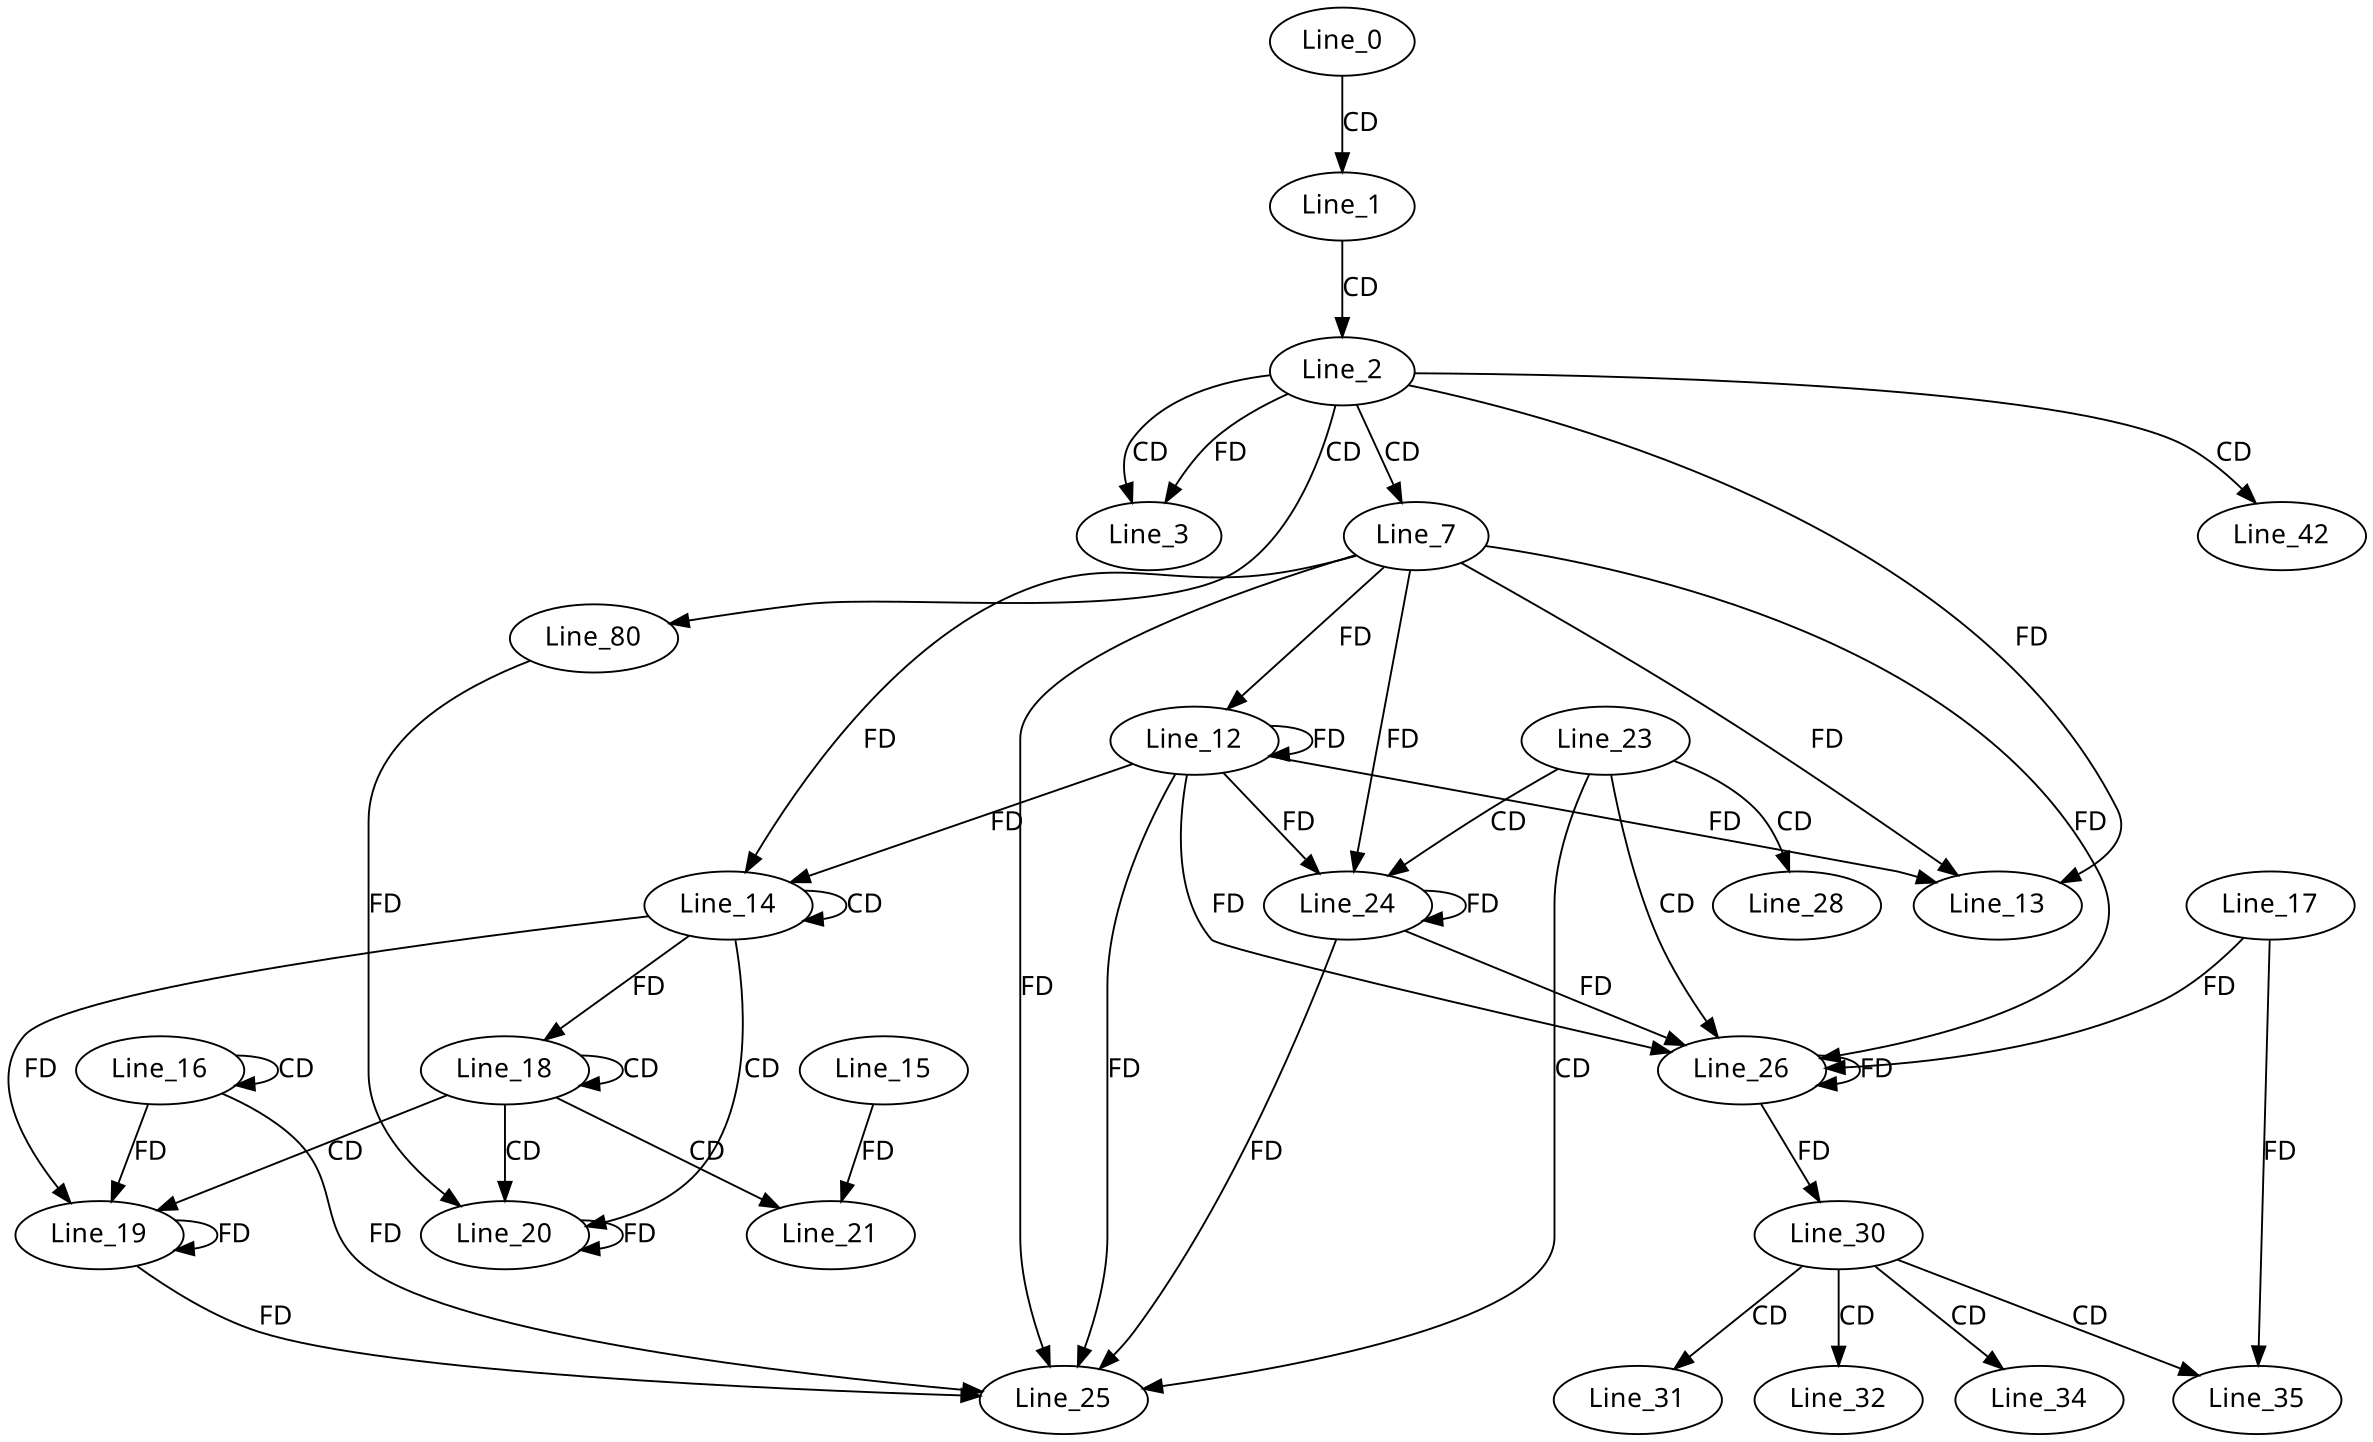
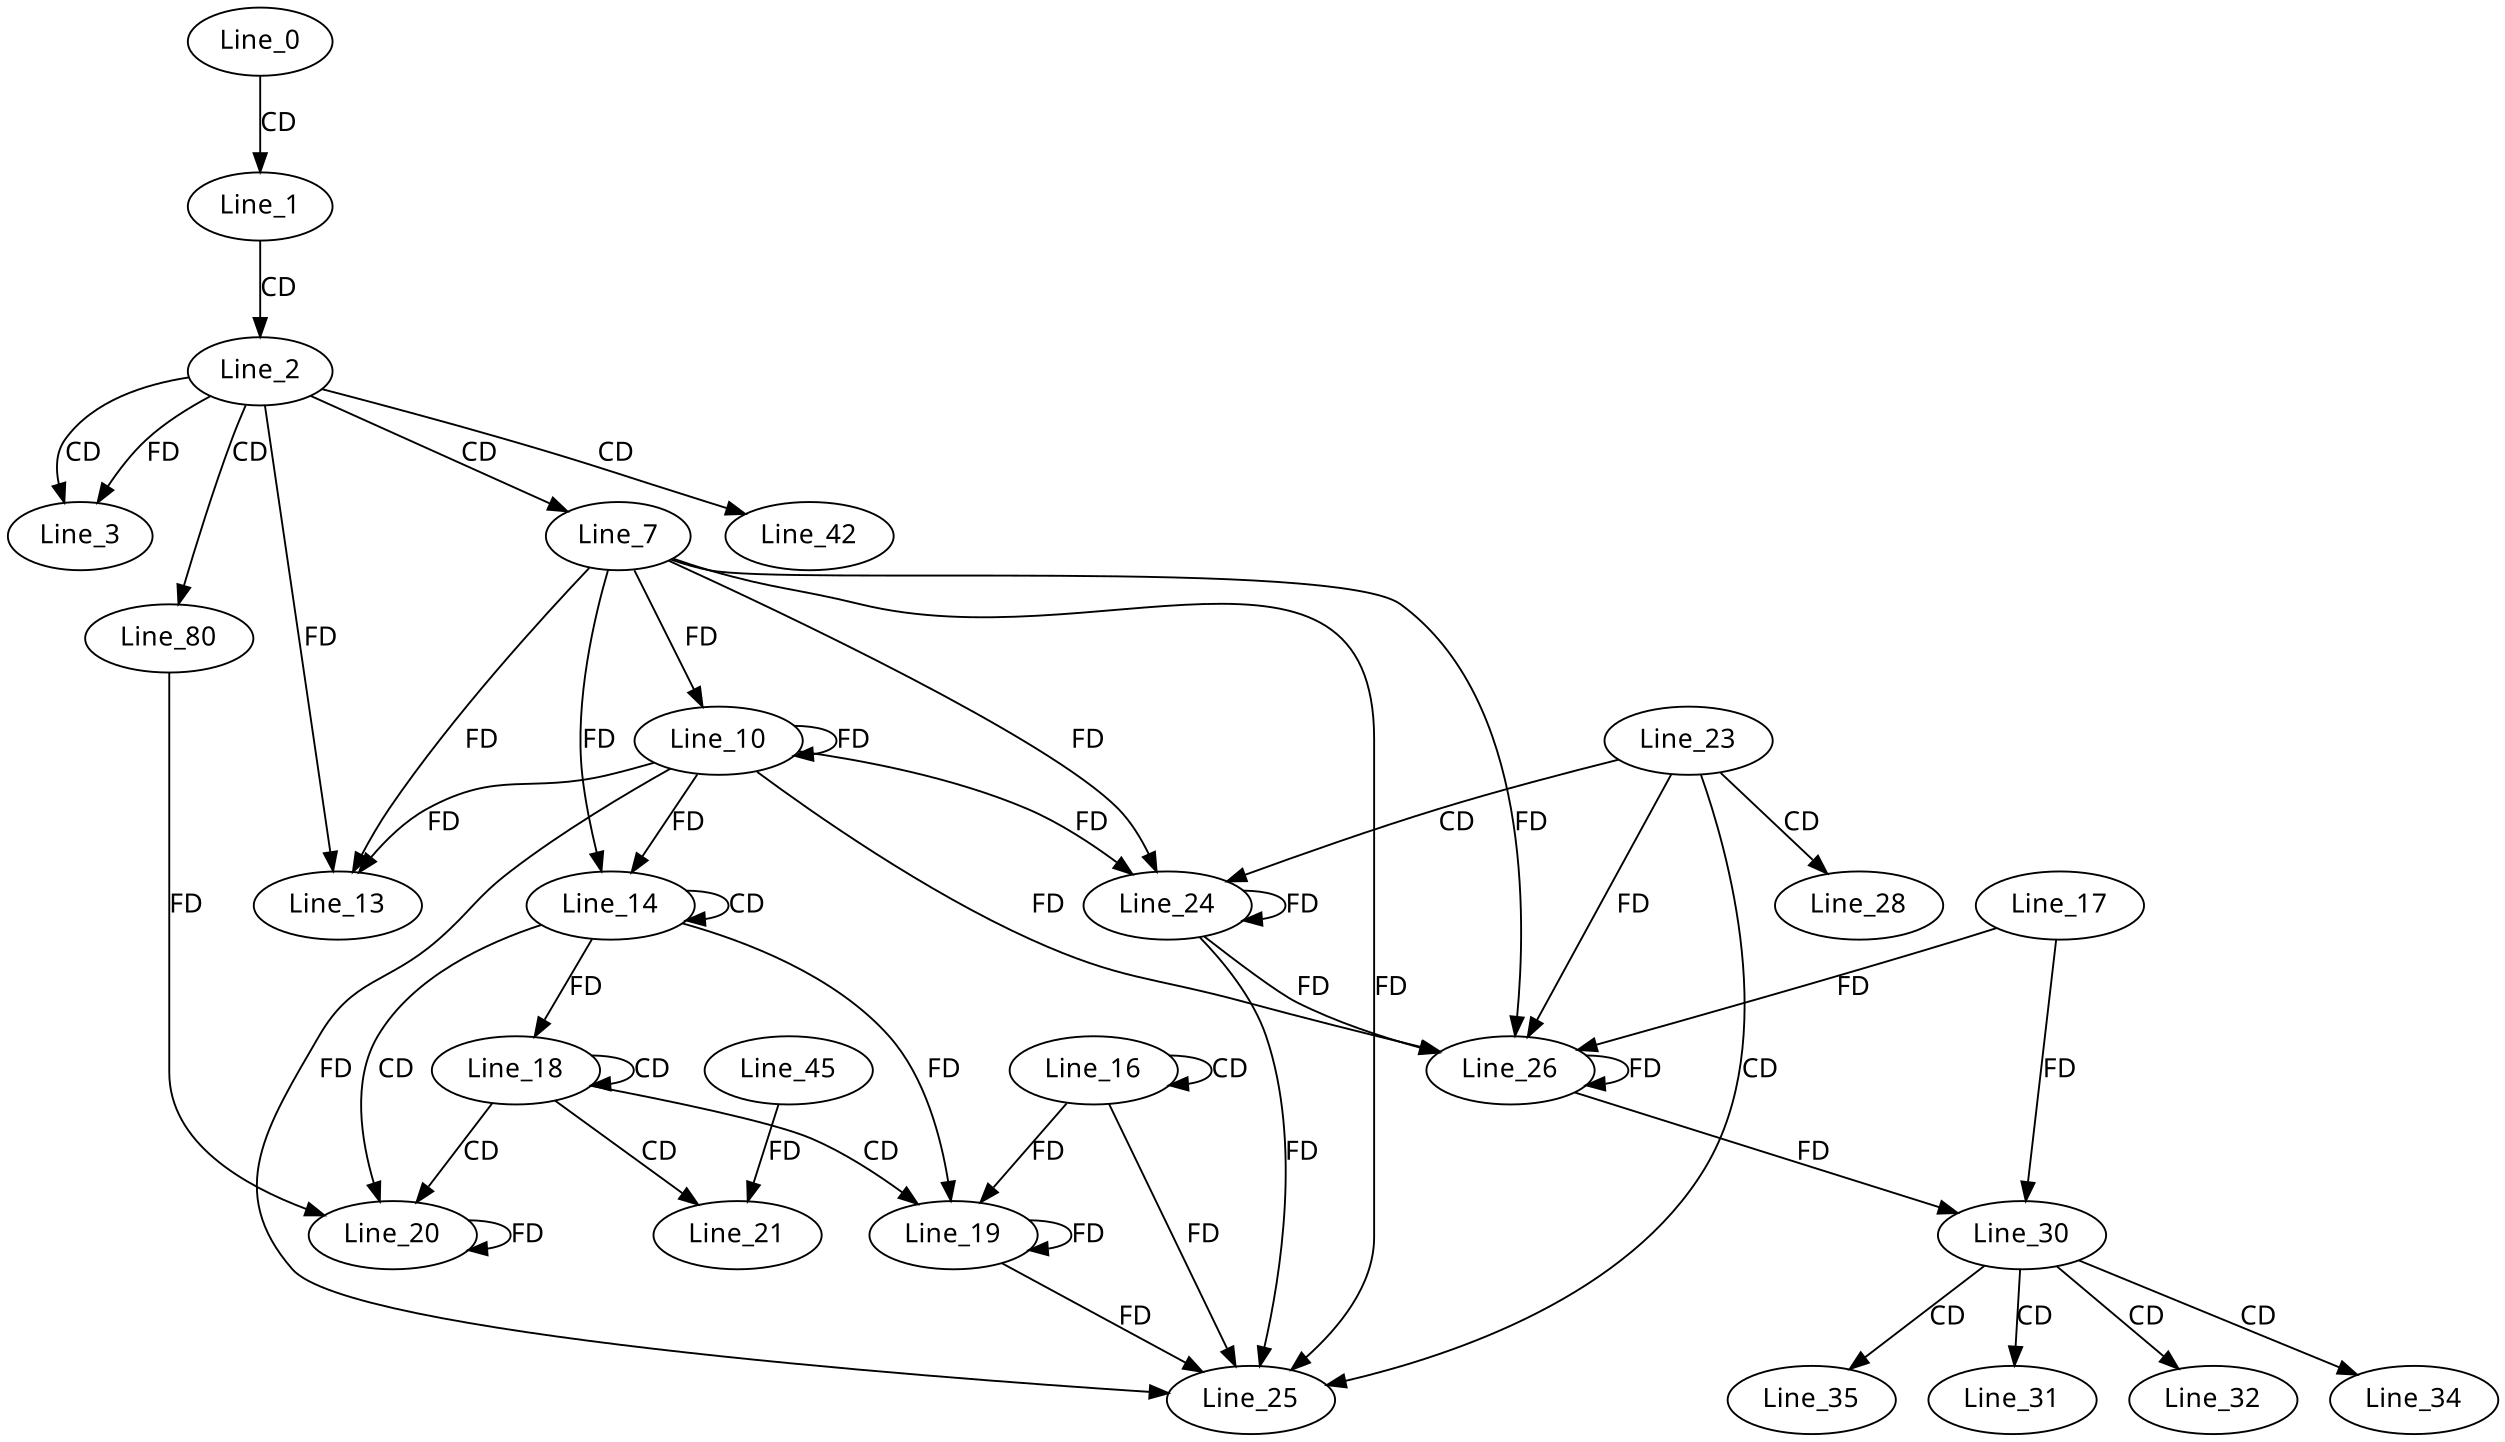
node "Line_12": label "Line_12" -> "Line_10"
edge "Line_23" -> "Line_26": label "CD" -> "FD"
node "Line_15": label "Line_15" -> "Line_45"
edge "Line_17" -> "Line_35": now "Line_17" -> "Line_30"
